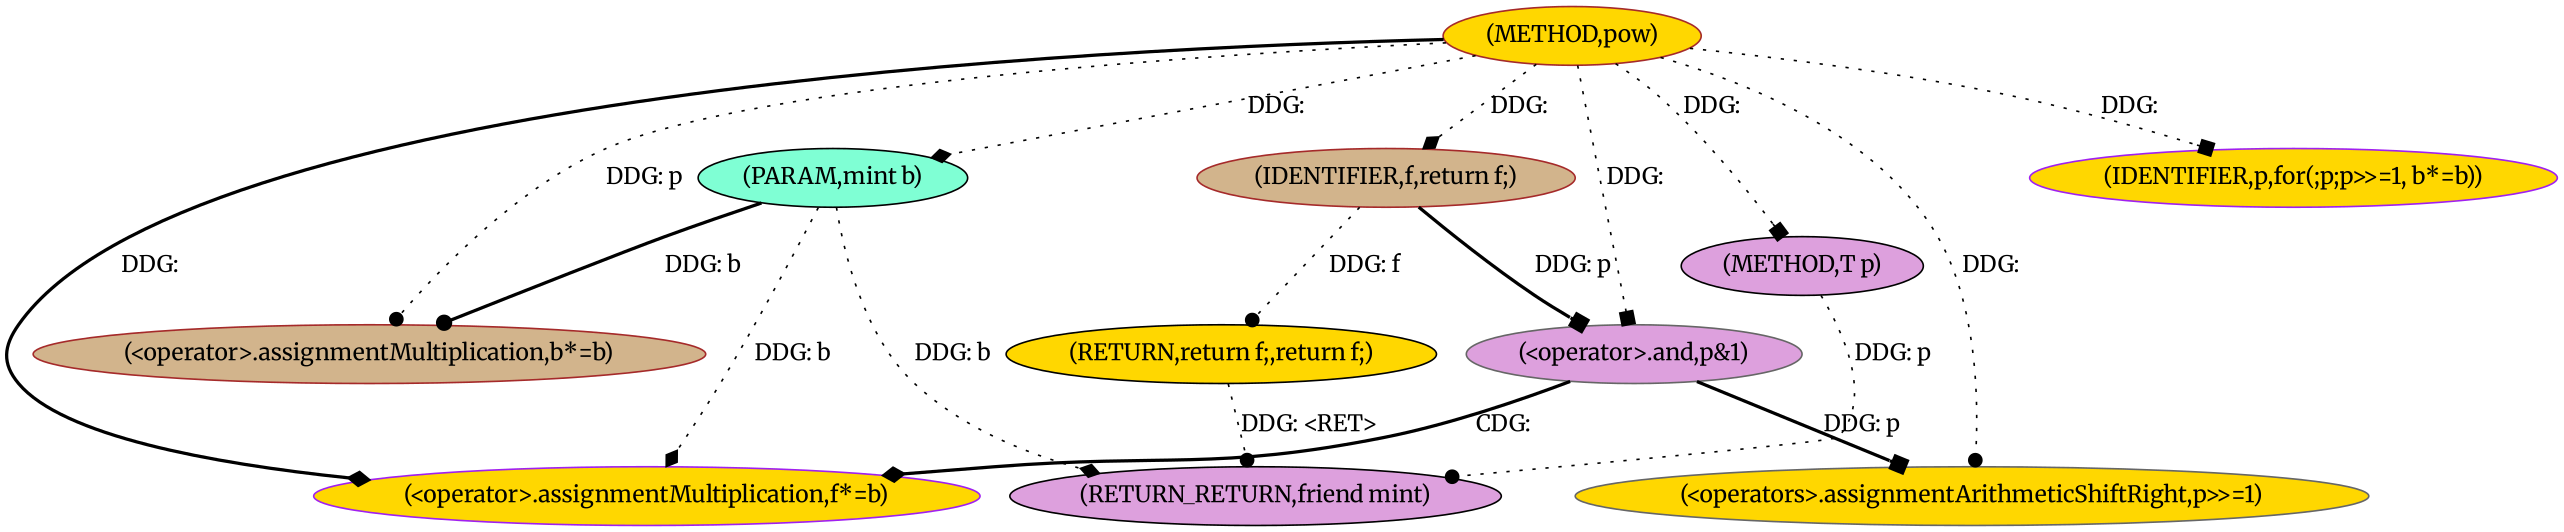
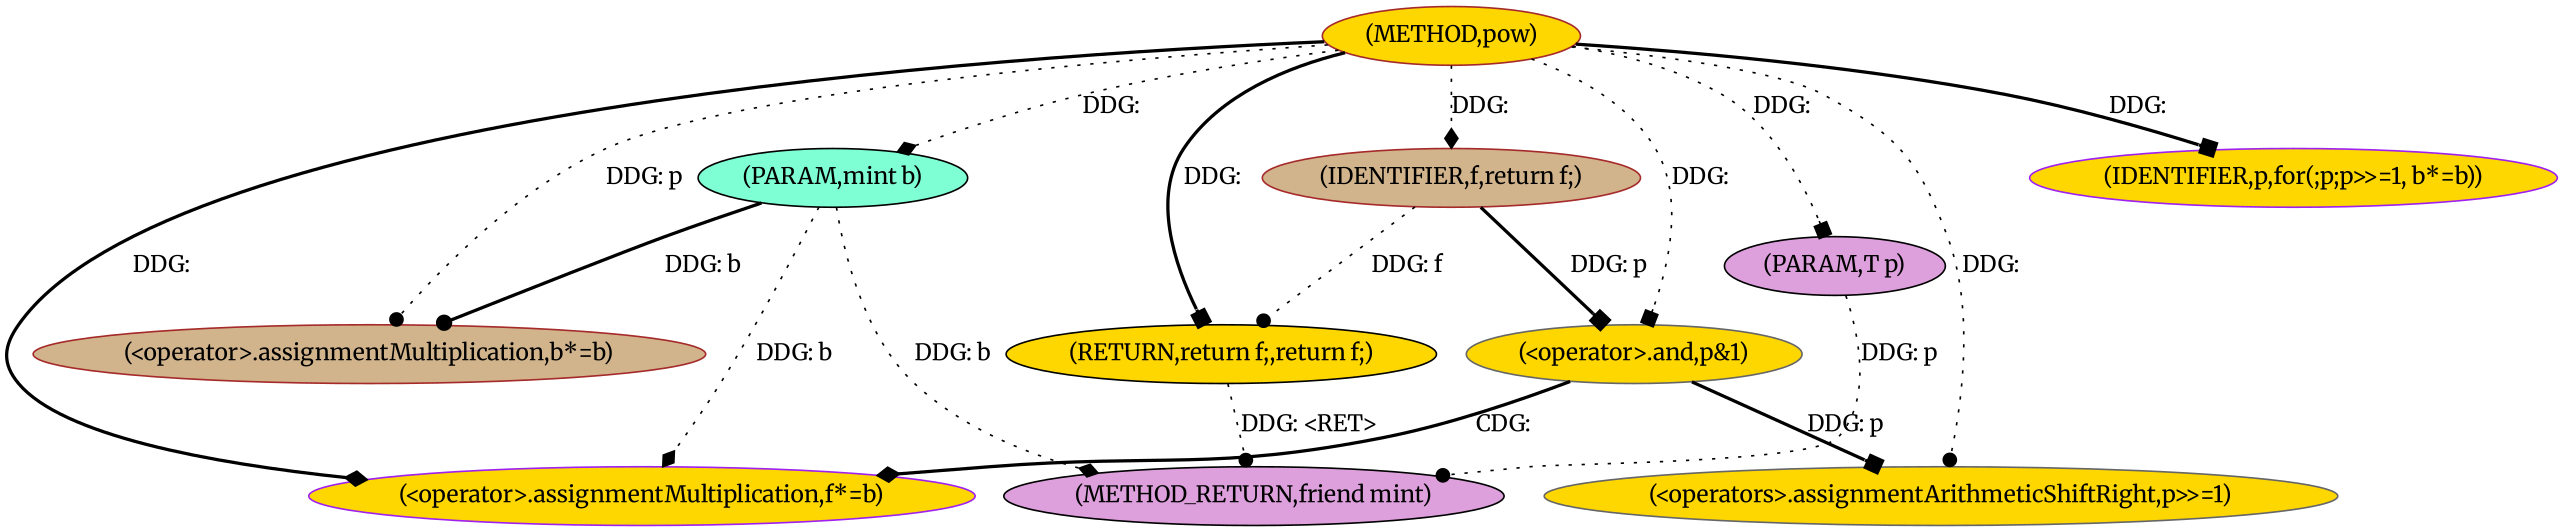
edge "(METHOD,pow)" -> "(IDENTIFIER,p,for(;p;p>>=1, b*=b))": style dotted -> bold
edge "(METHOD,pow)" -> "(RETURN,return f;,return f;)": added, label "DDG:"
node "(METHOD,T p)": label "(METHOD,T p)" -> "(PARAM,T p)"
node "(<operator>.and,p&1)": fillcolor plum -> gold
node "(RETURN_RETURN,friend mint)": label "(RETURN_RETURN,friend mint)" -> "(METHOD_RETURN,friend mint)"
